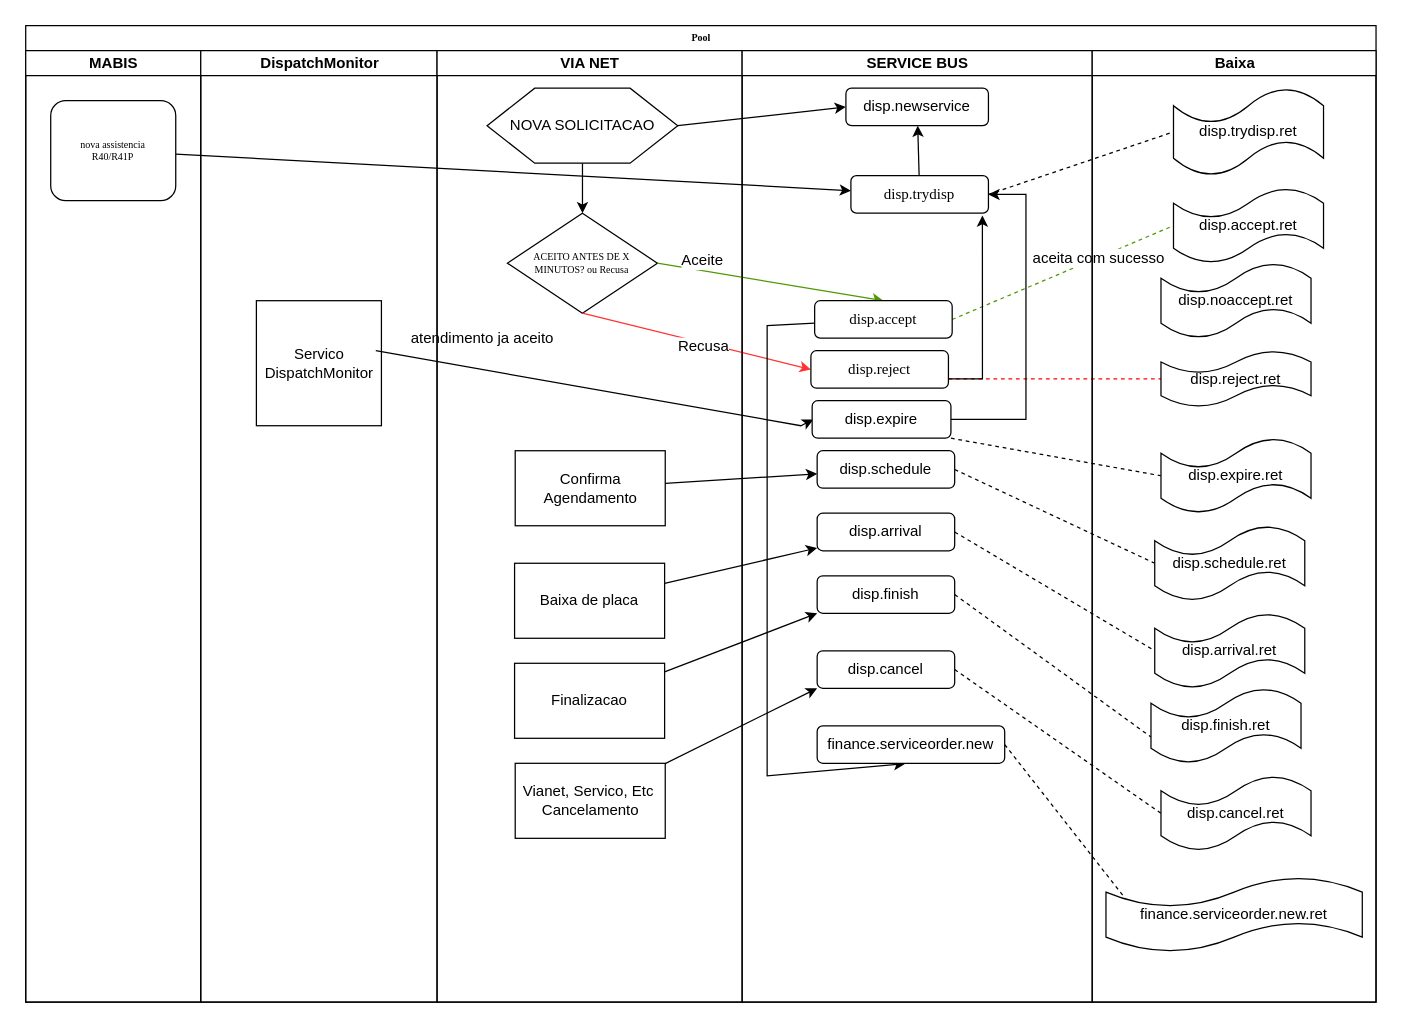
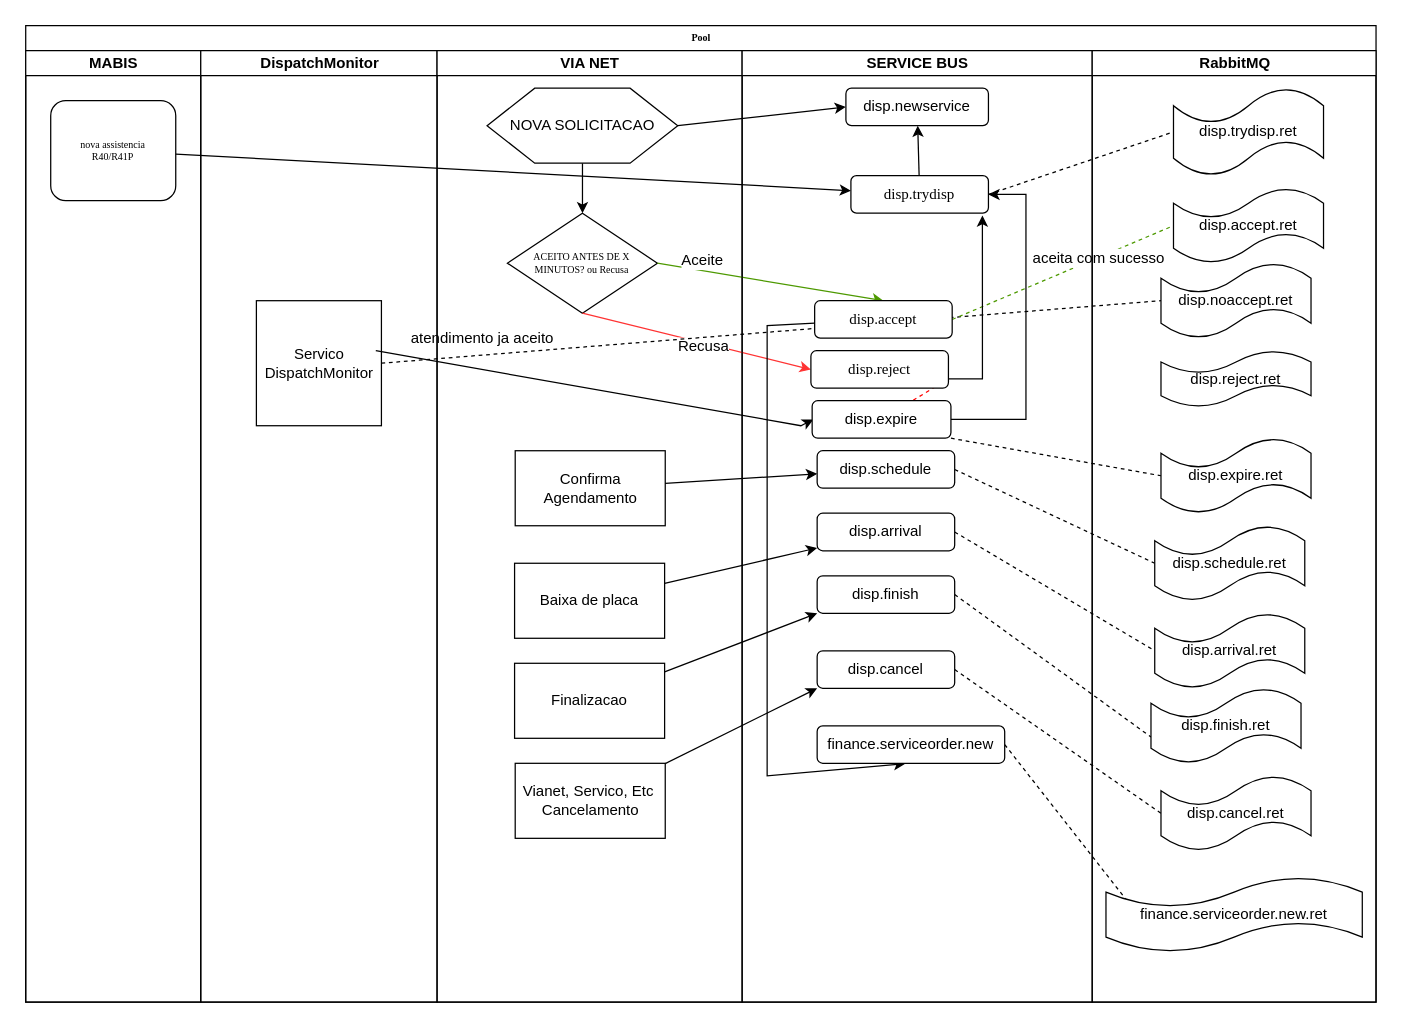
node "Baixa": label "Baixa" -> "RabbitMQ"
edge "disp.noaccept.ret" -- "Servico DispatchMonitor": added
edge "disp.reject" -- "disp.reject.ret": now "disp.reject" -- "disp.expire"
